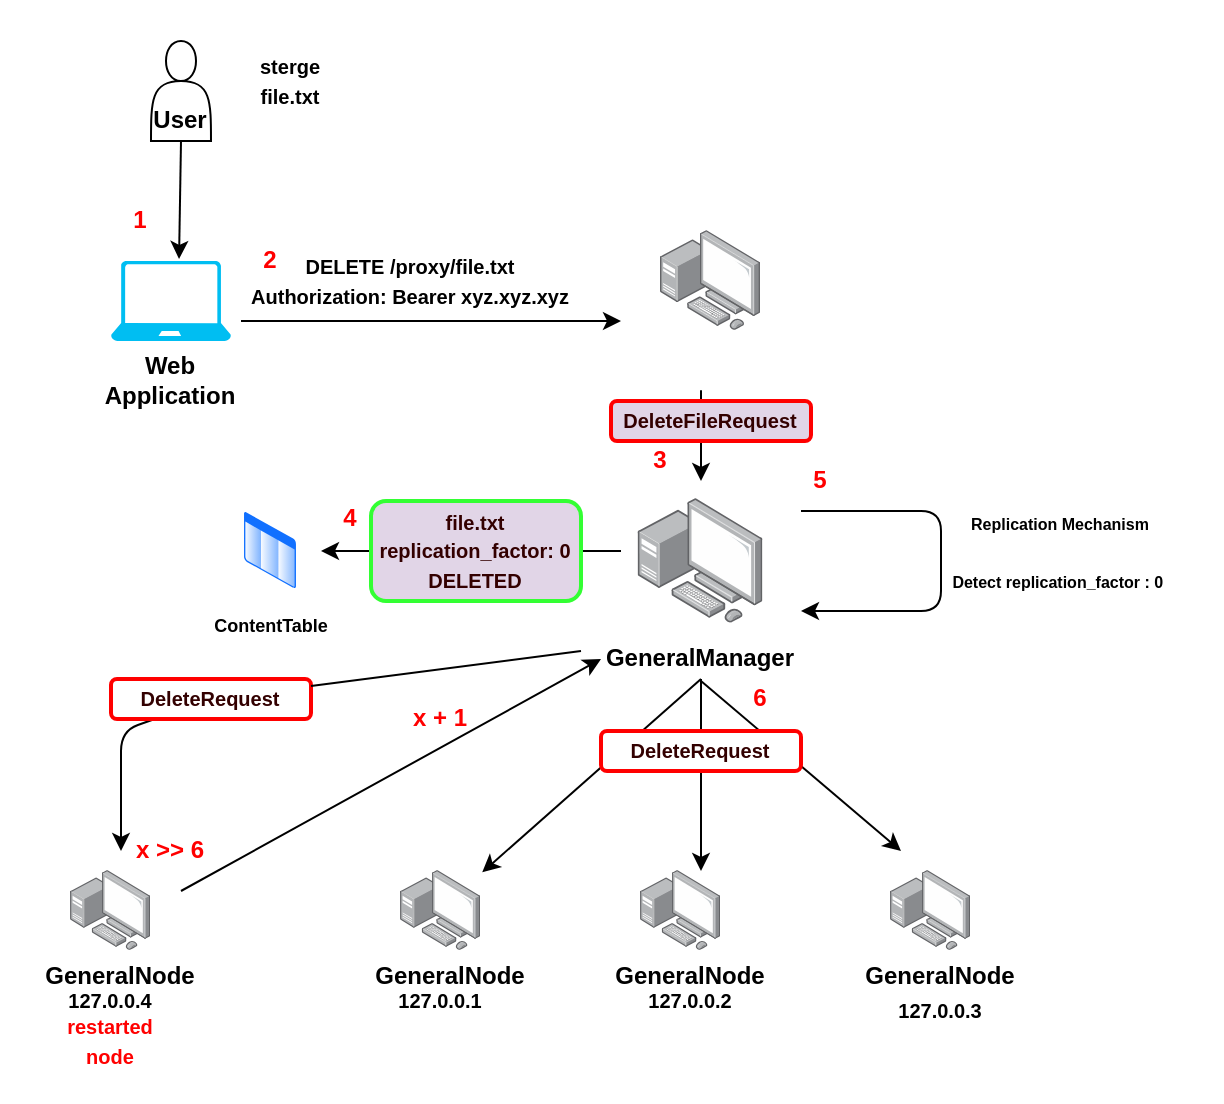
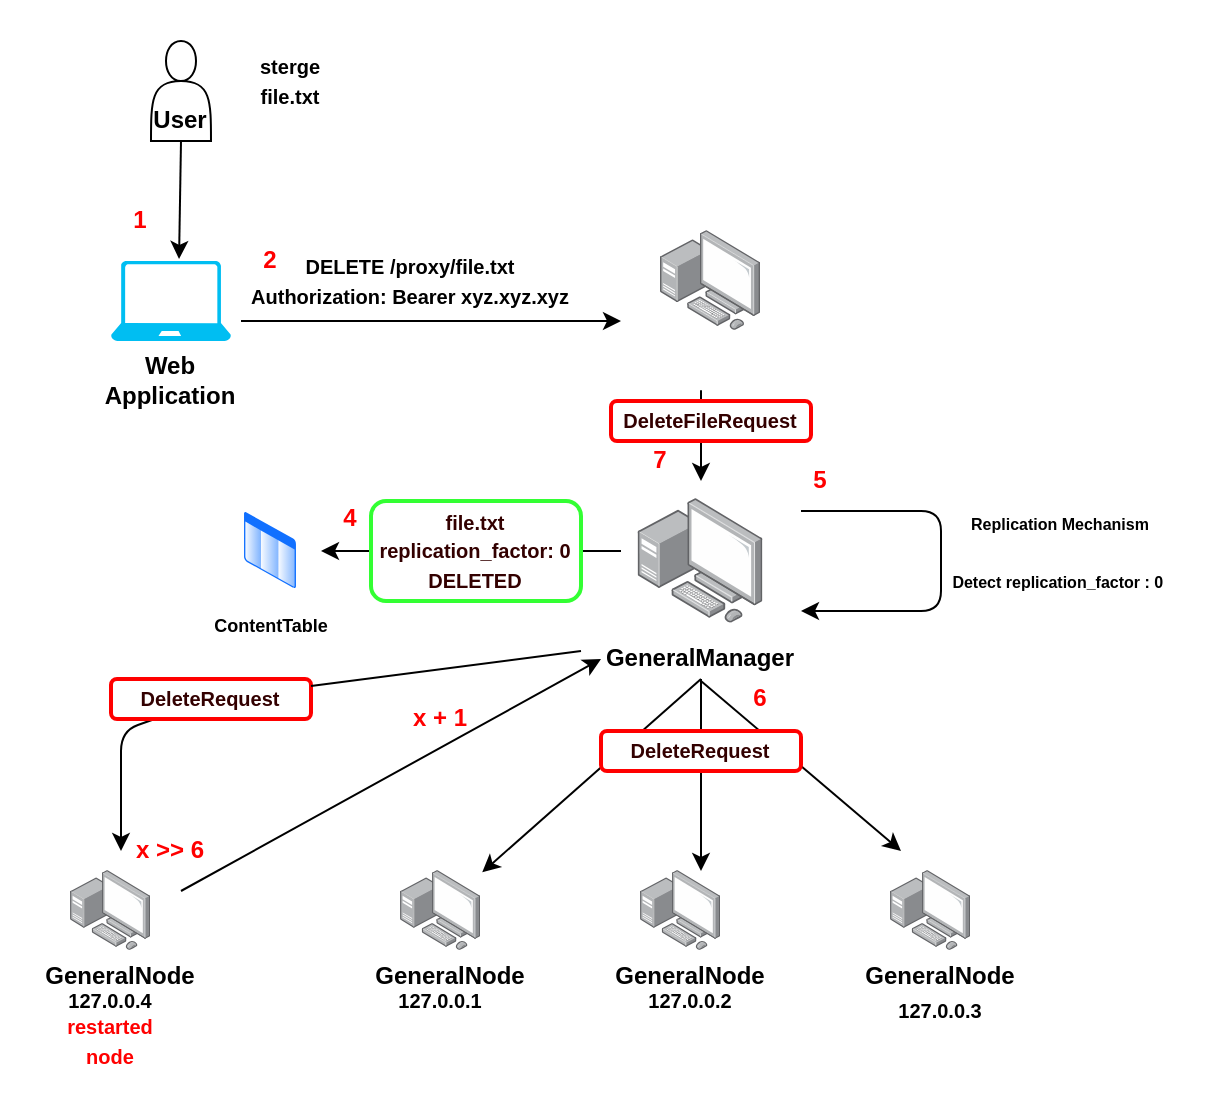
node "DeleteFileRequest": fillcolor #e1d5e7 -> #ffffff
node "3": label "3" -> "7"
node "file.txt replication_factor: 0 DELETED": fillcolor #e1d5e7 -> #ffffff
